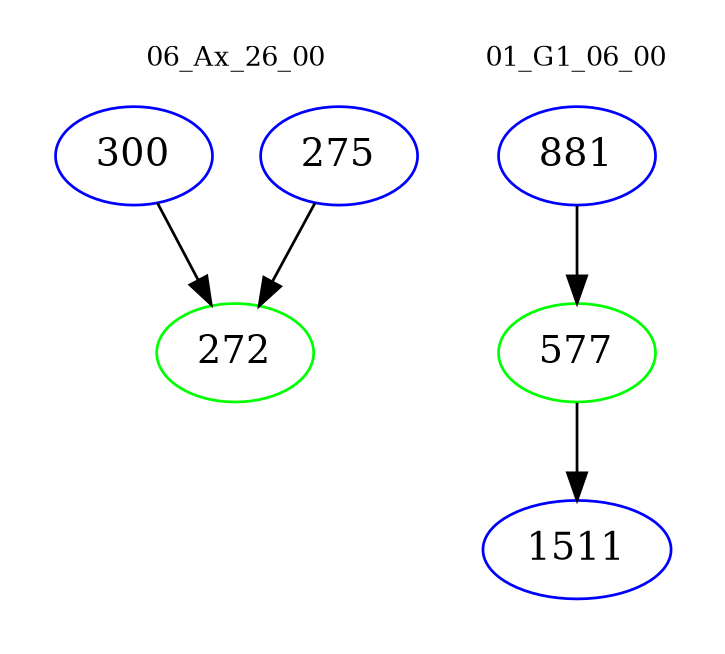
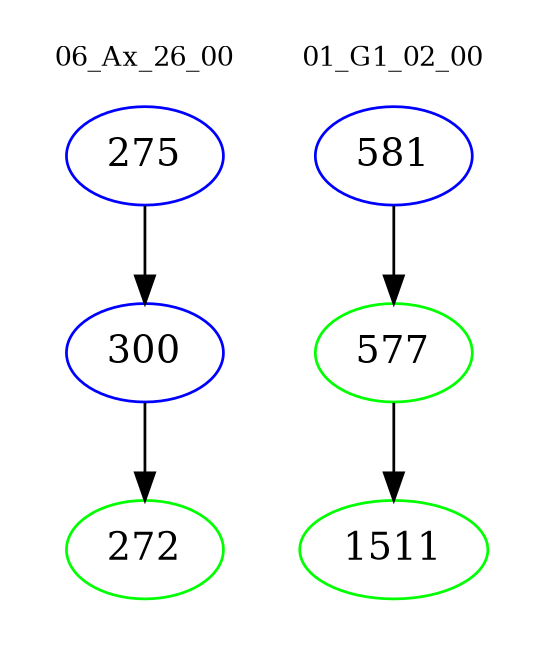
cluster "01_G1_06_00": label "01_G1_06_00" -> "01_G1_02_00"
node "881": label "881" -> "581"
edge "275" -> "272": now "275" -> "300"
node "1511": color blue -> green
